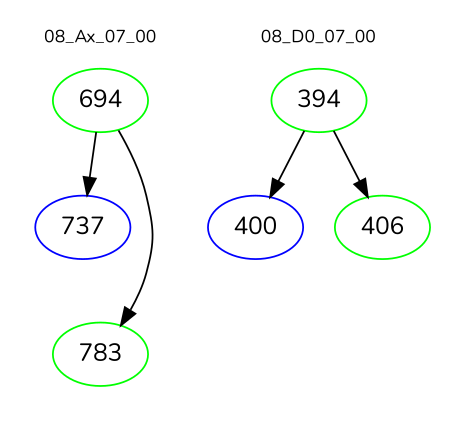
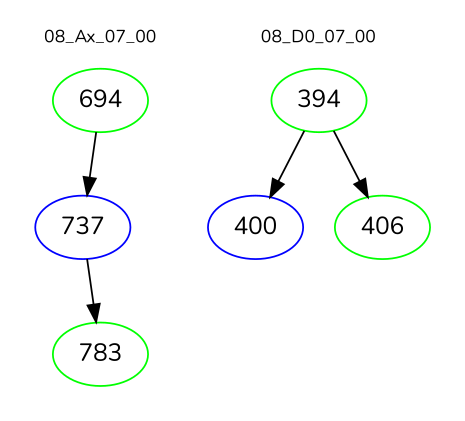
edge "694" -> "783": now "737" -> "783"
